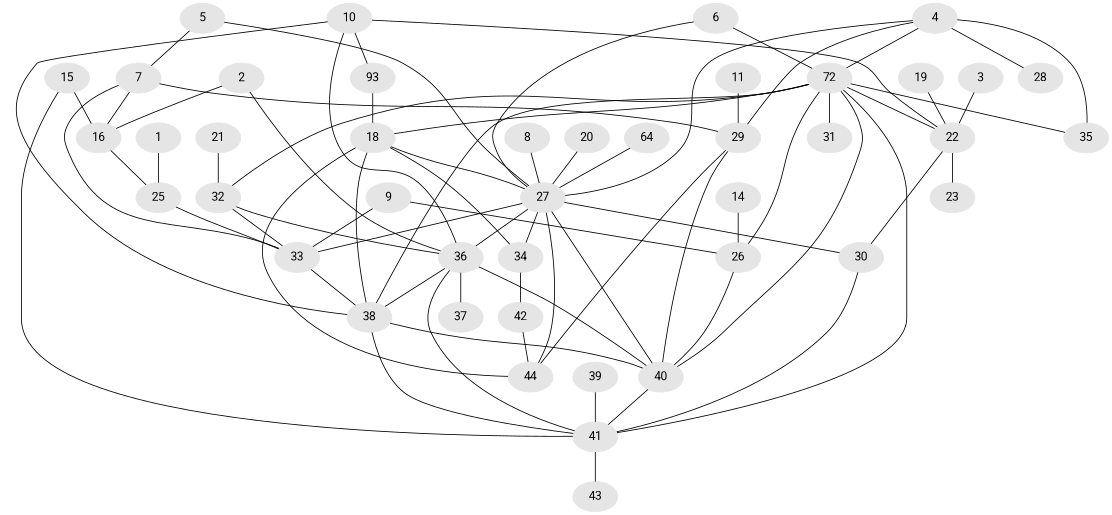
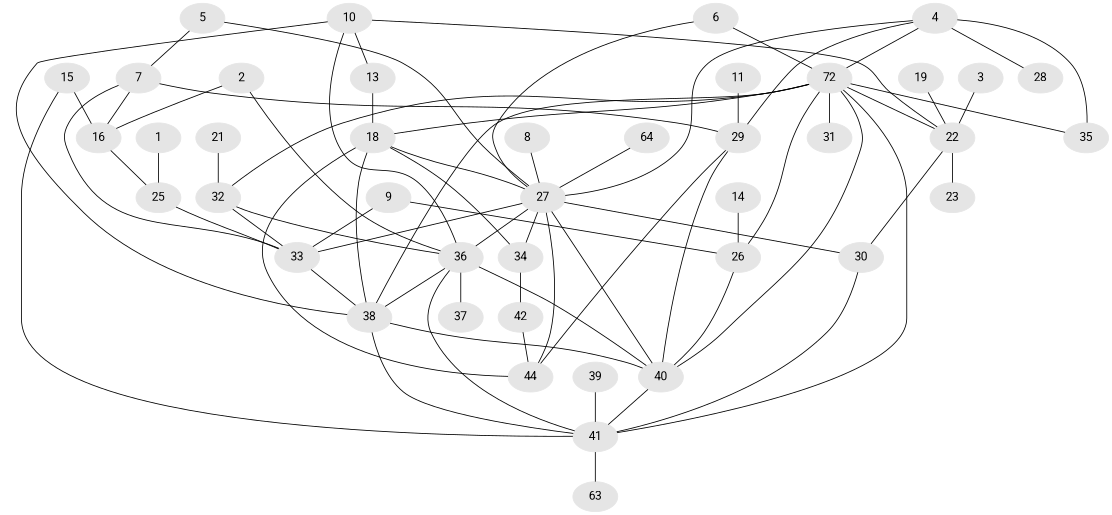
node "93": label "93" -> "13"
node "20": removed
node "43": label "43" -> "63"
